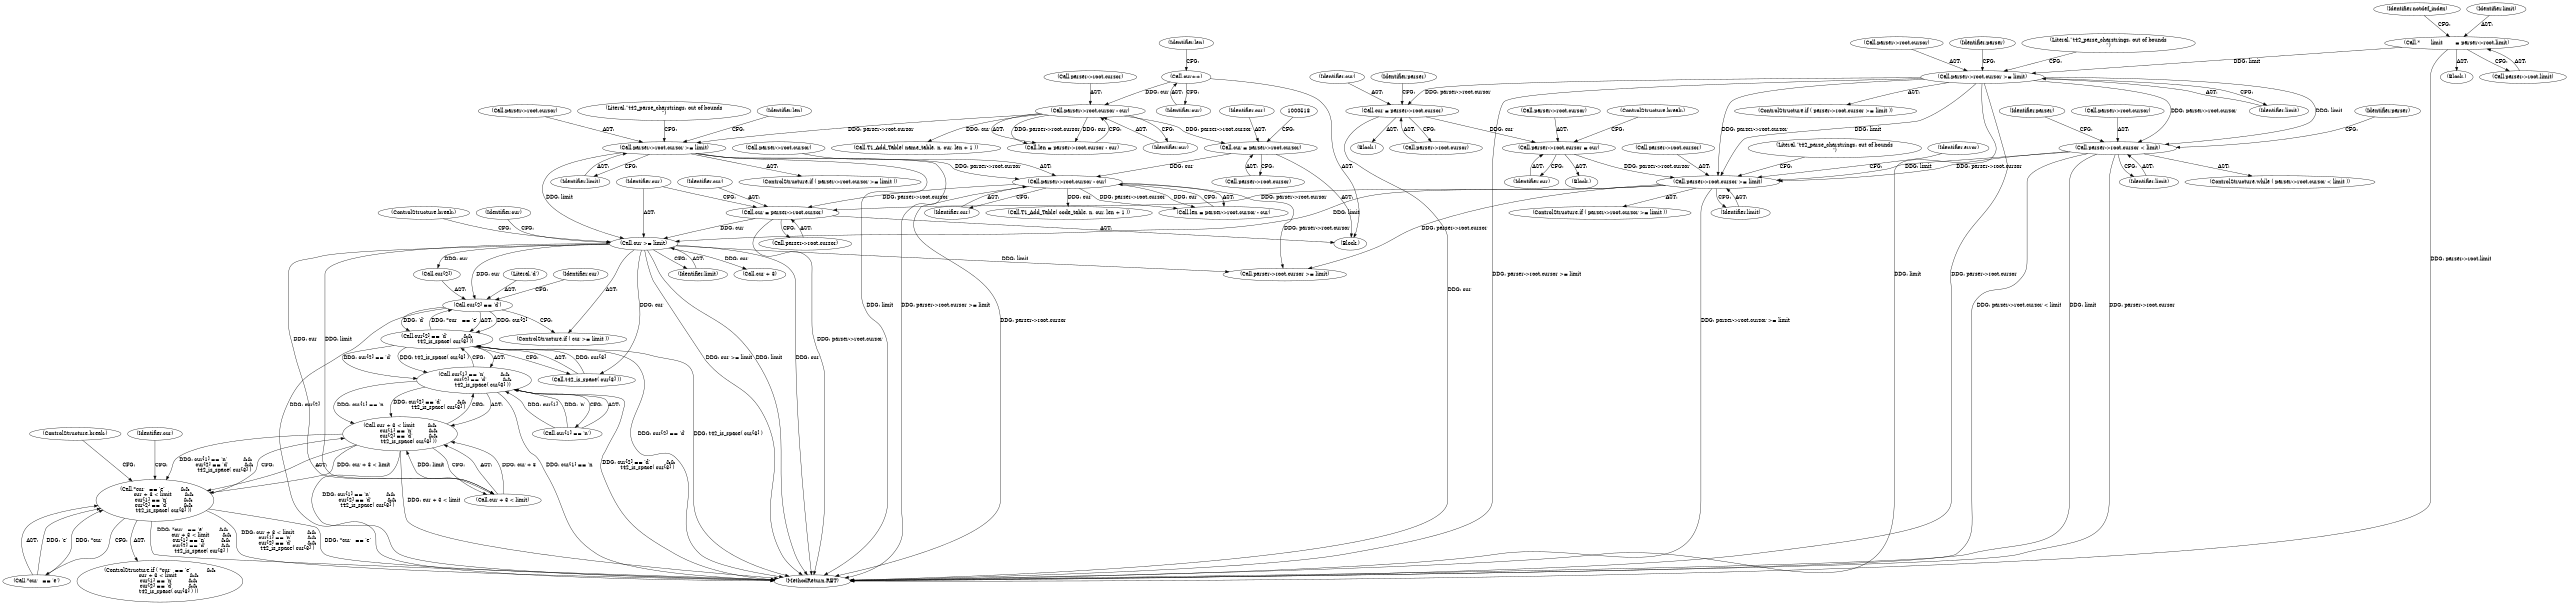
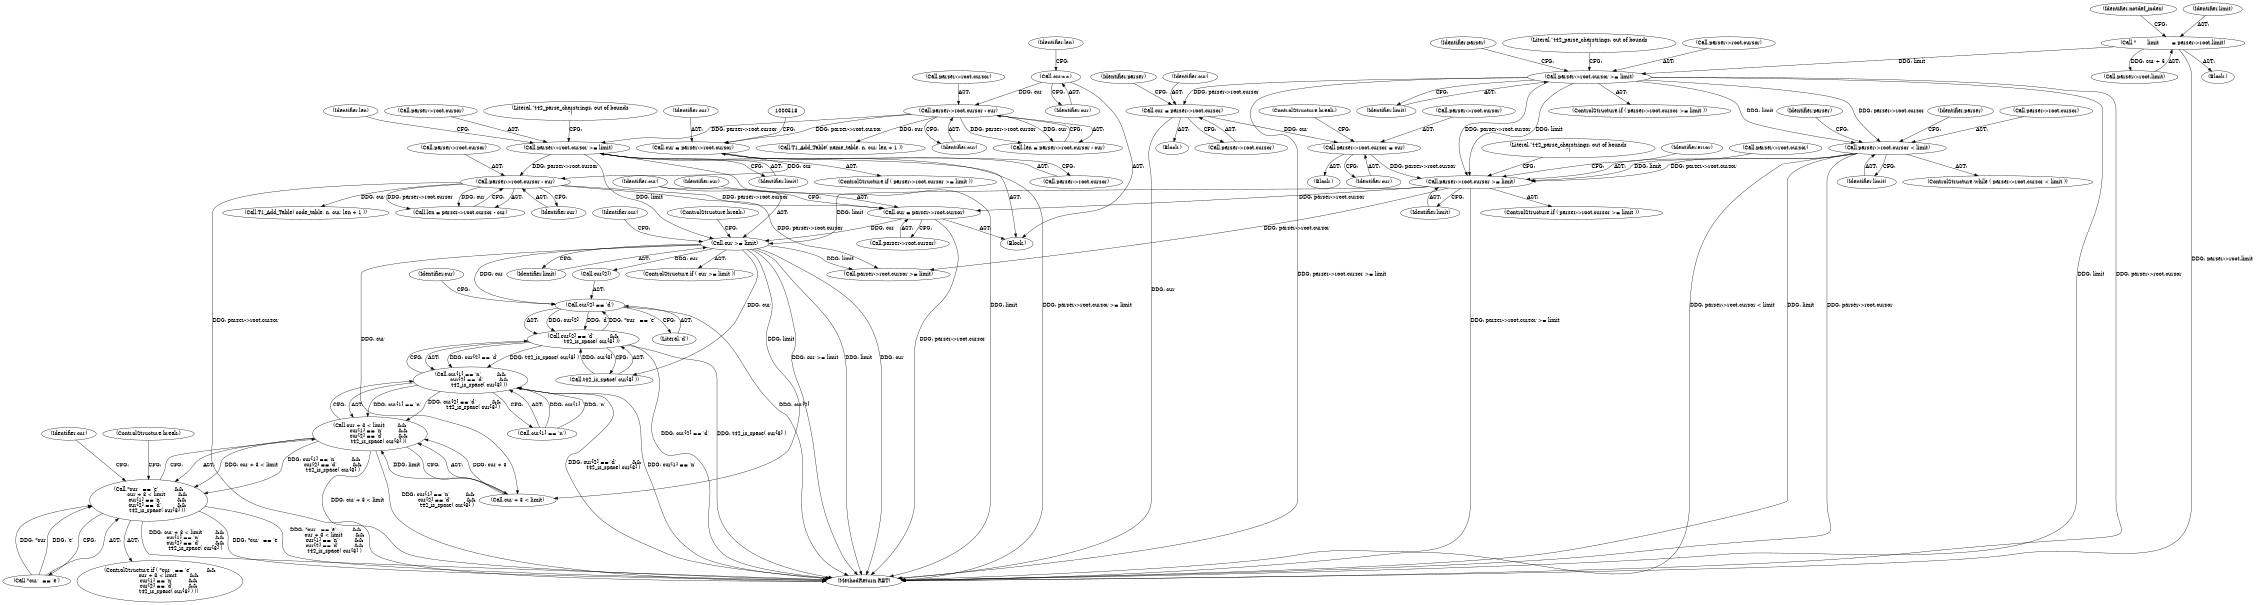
edge "(Call,*       limit        = parser->root.limit)" -> "(Call,parser->root.limit)": label "CFG: " -> "DDG: cur + 3"
node "(Call,cur + 3)": removed
edge "(Call,cur[2] == 'd')" -> "(ControlStructure,if ( cur >= limit ))": now "(Call,cur[2] == 'd')" -> "(Literal,'d')"
